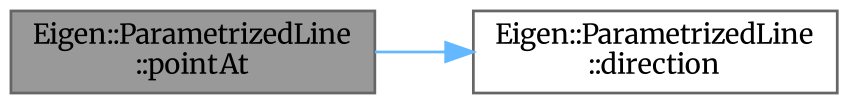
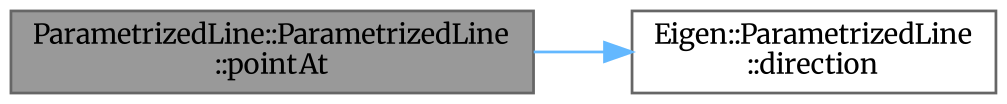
node "Eigen::ParametrizedLine ::pointAt": label "Eigen::ParametrizedLine ::pointAt" -> "ParametrizedLine::ParametrizedLine ::pointAt"
